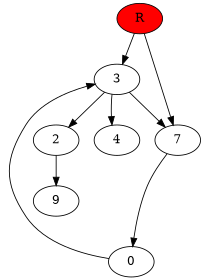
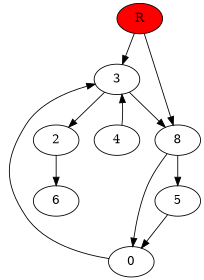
edge "3" -> "4": reversed
node "7": label "7" -> "8"
node "9": label "9" -> "6"
node "5": added
